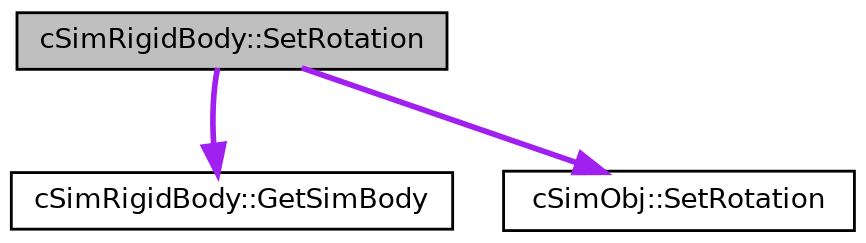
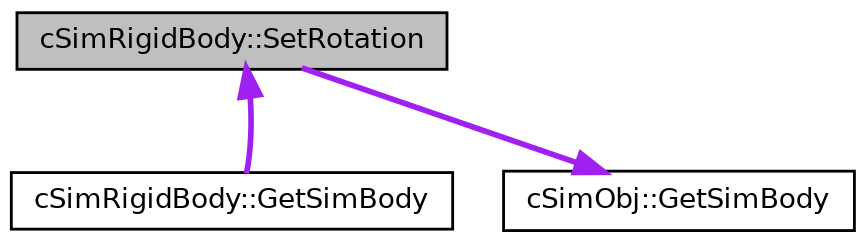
edge "cSimRigidBody::SetRotation" -> "cSimRigidBody::GetSimBody": reversed
node "cSimObj::SetRotation": label "cSimObj::SetRotation" -> "cSimObj::GetSimBody"
